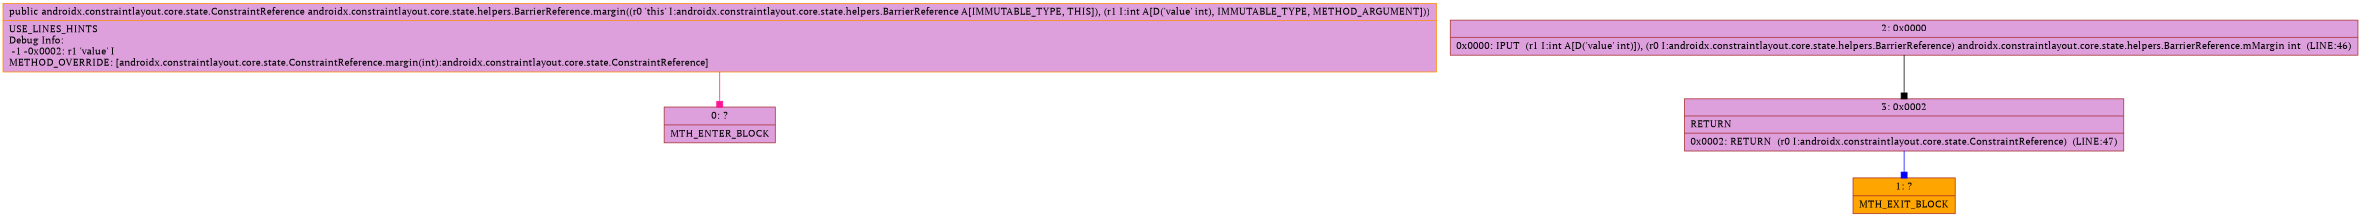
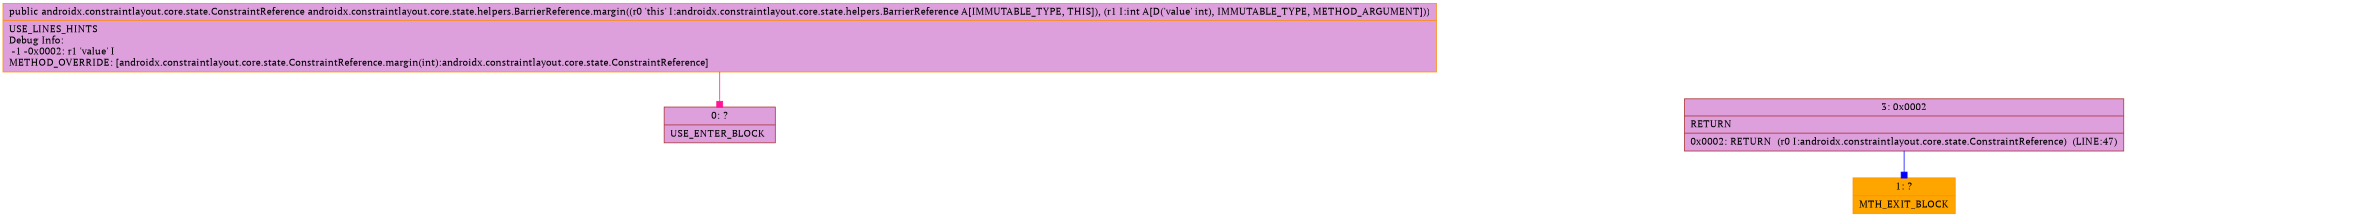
node "2: 0x0000": removed
node "0: ?": text "MTH_ENTER_BLOCK" -> "USE_ENTER_BLOCK"
node "1: ?": color brown -> darkorange
